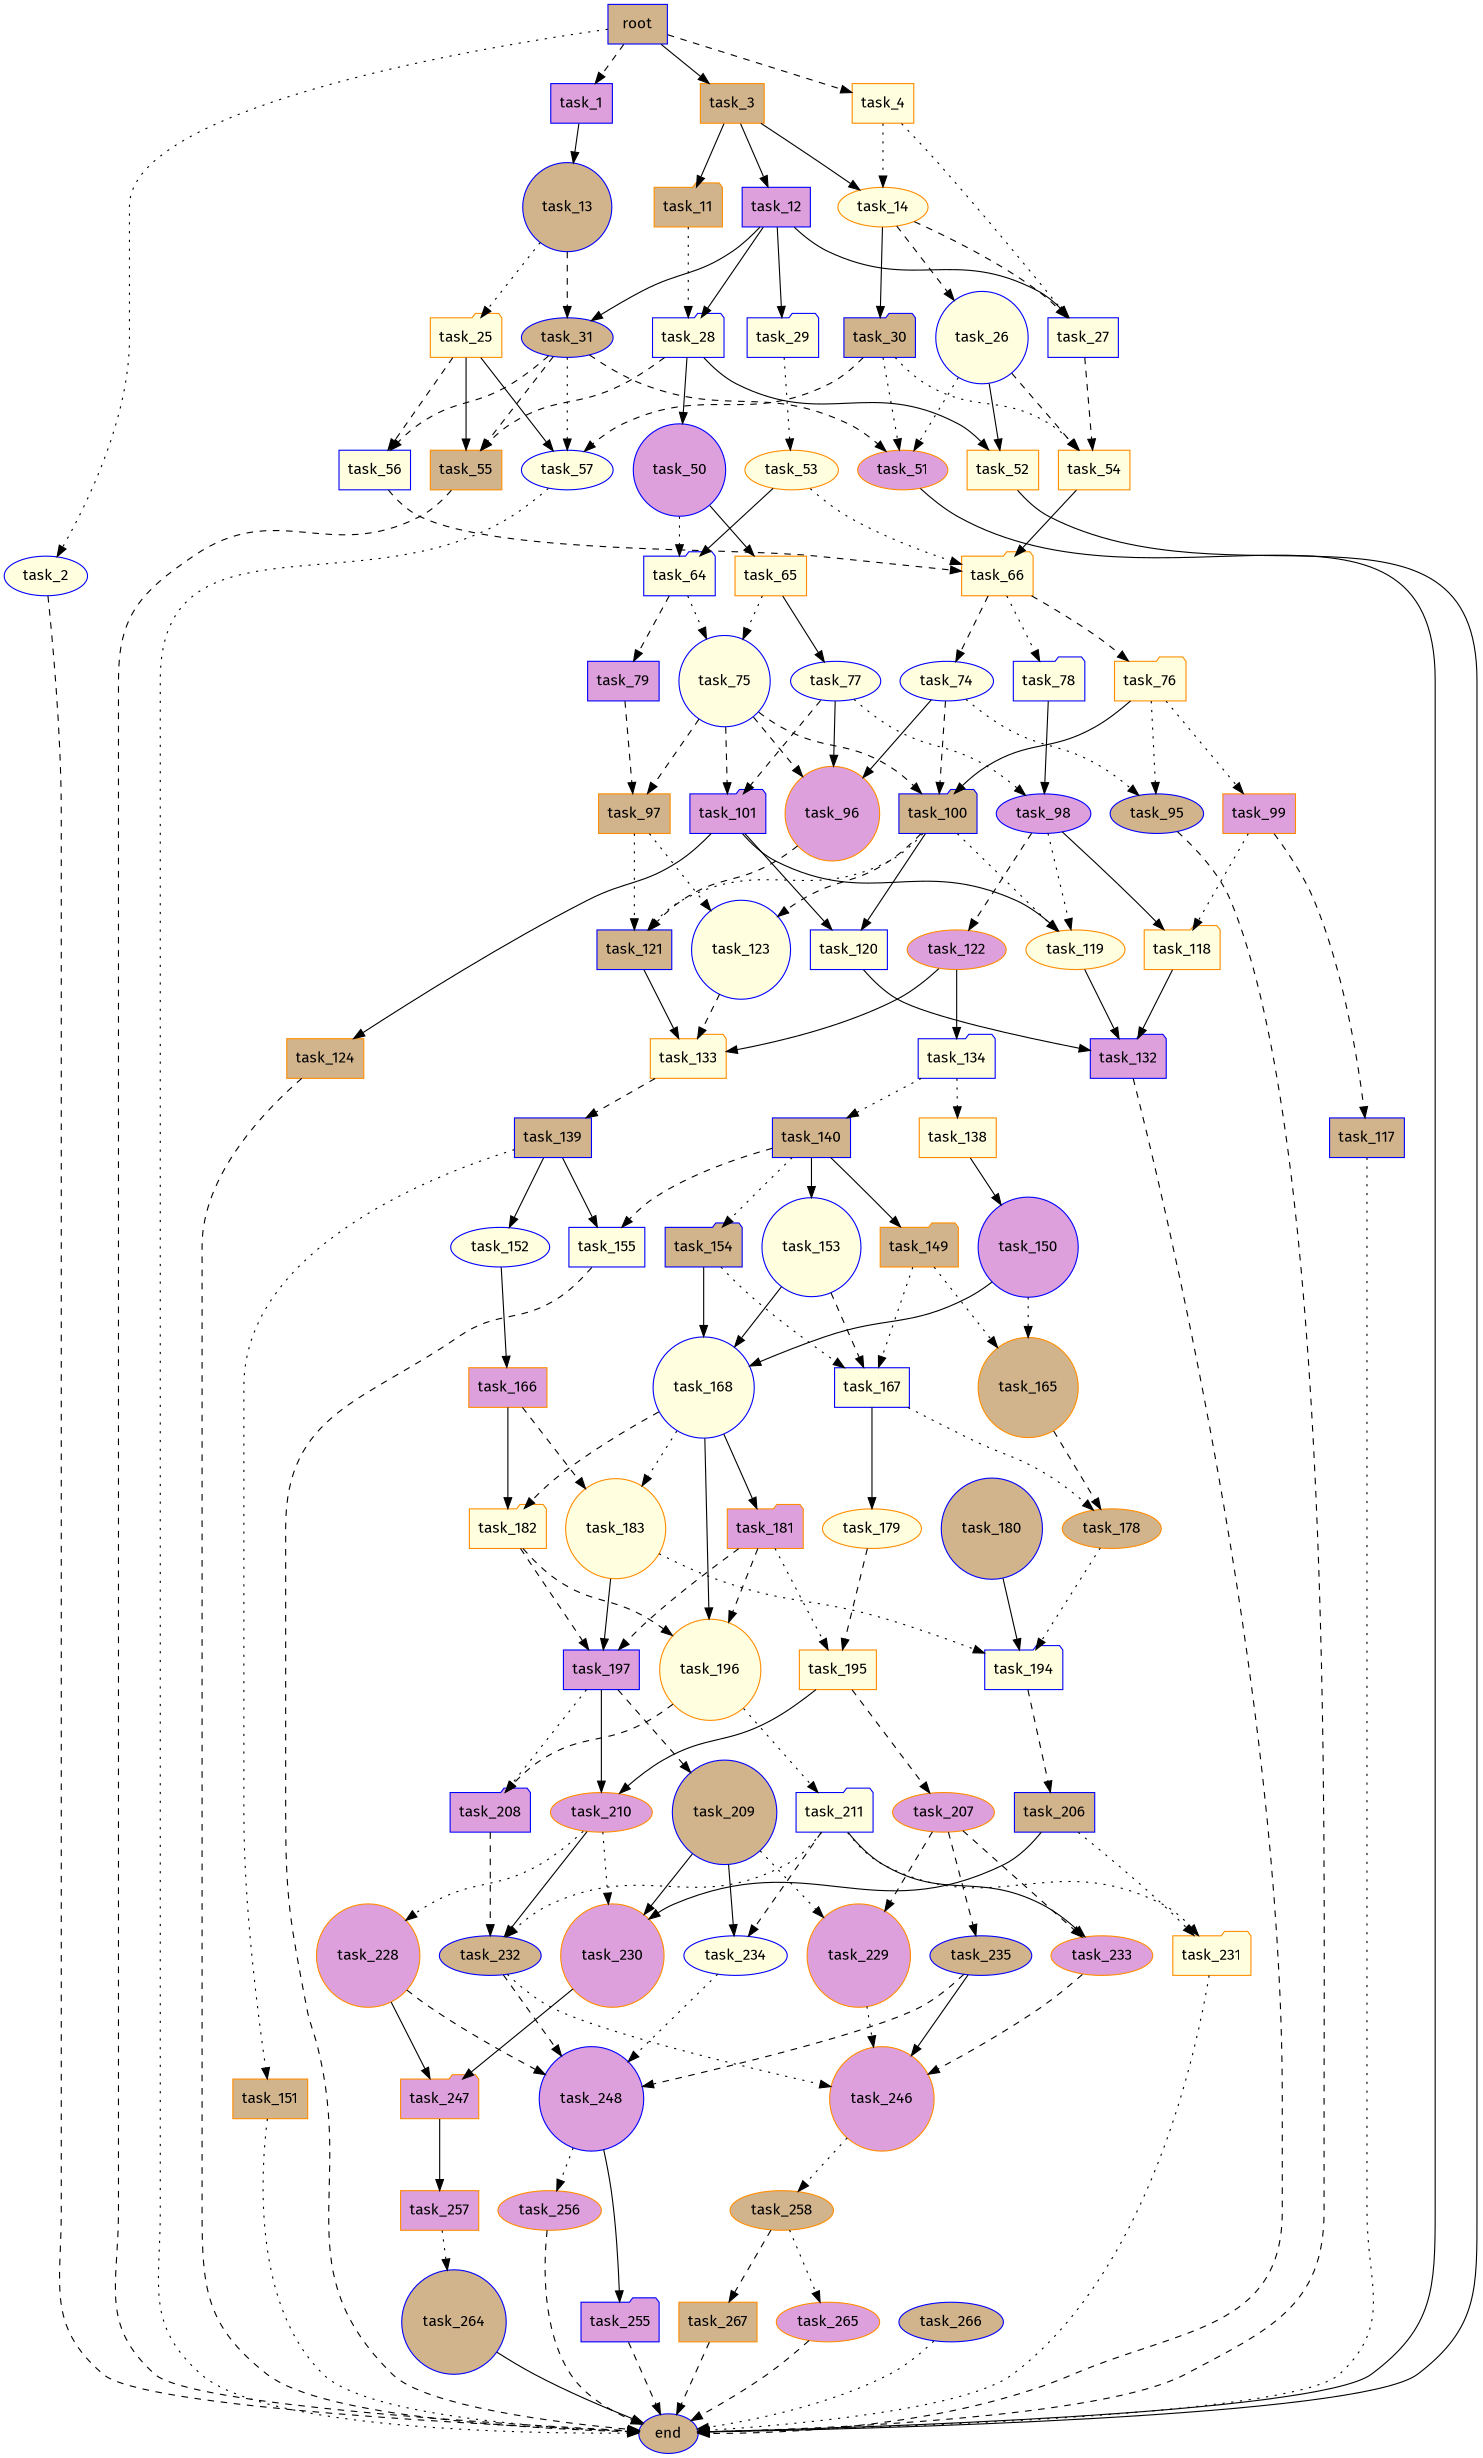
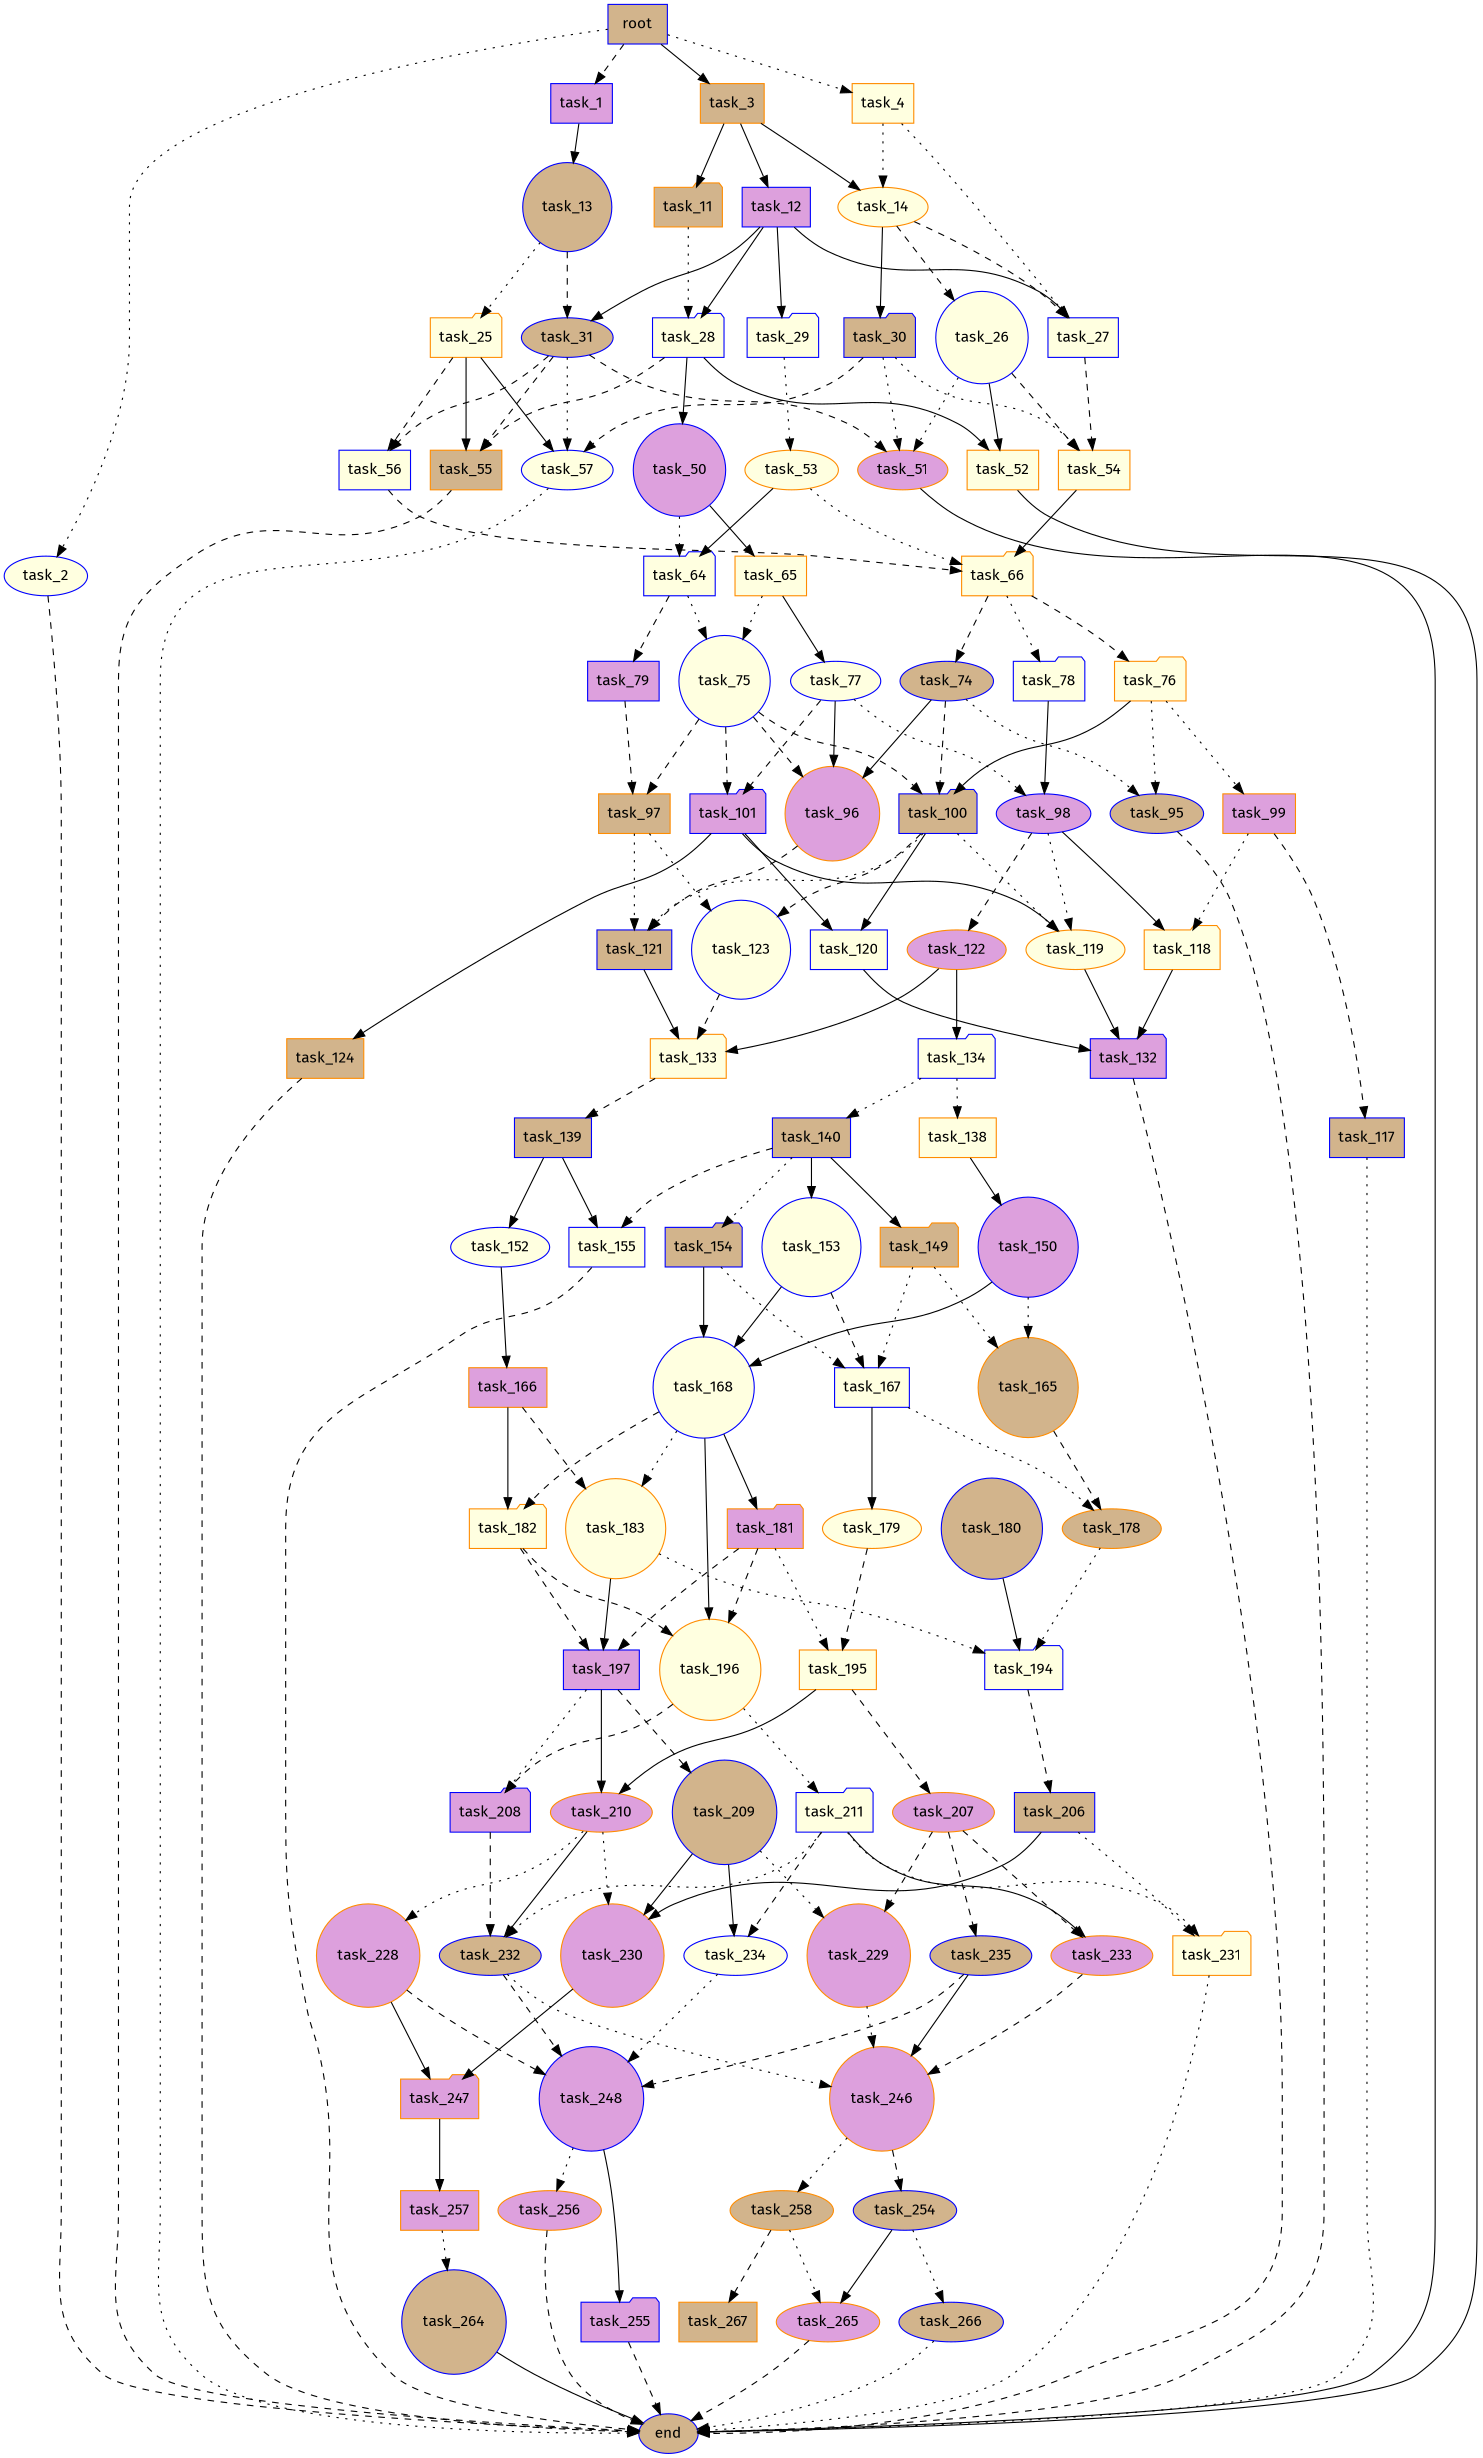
edge "root" -> "task_4": style dashed -> dotted
node "task_74": fillcolor lightyellow -> tan
node "task_151": removed
node "task_254": added
edge "task_267" -> "end": removed
